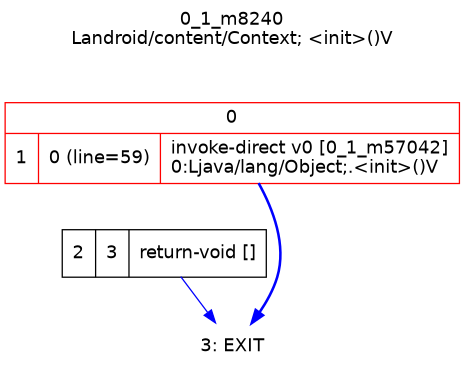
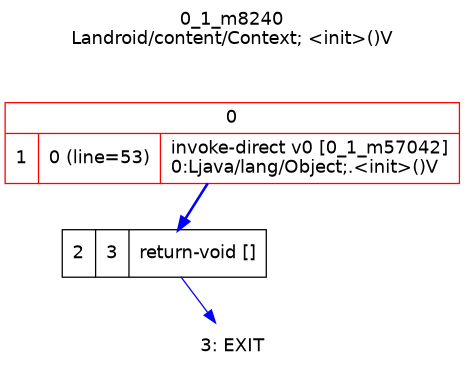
node "0": text "0 (line=59)" -> "0 (line=53)"
edge "0" -> "3: EXIT": now "0" -> "2"
